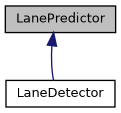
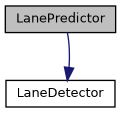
edge "LaneDetector" -> "LanePredictor": reversed
